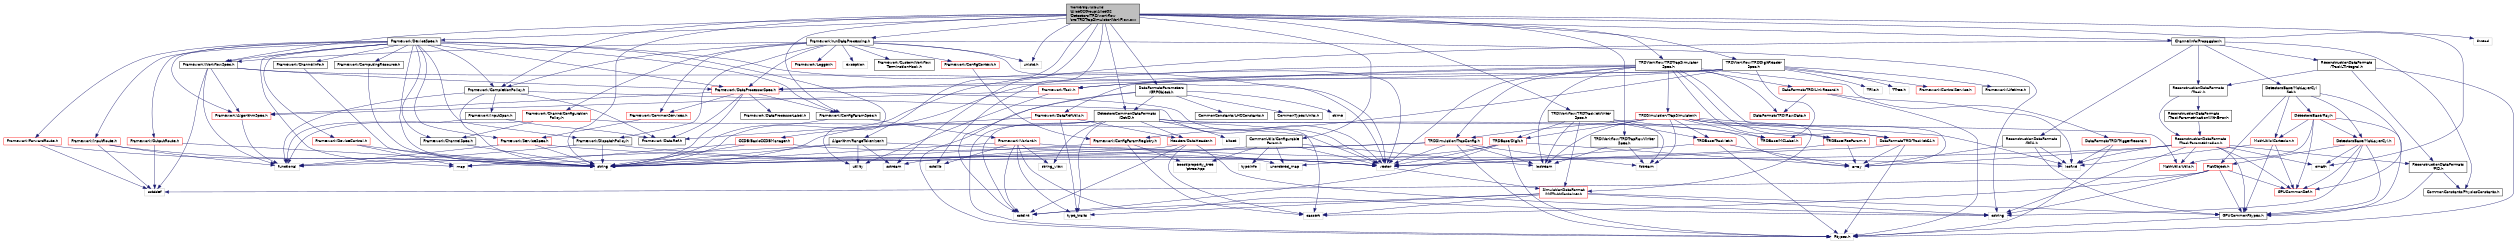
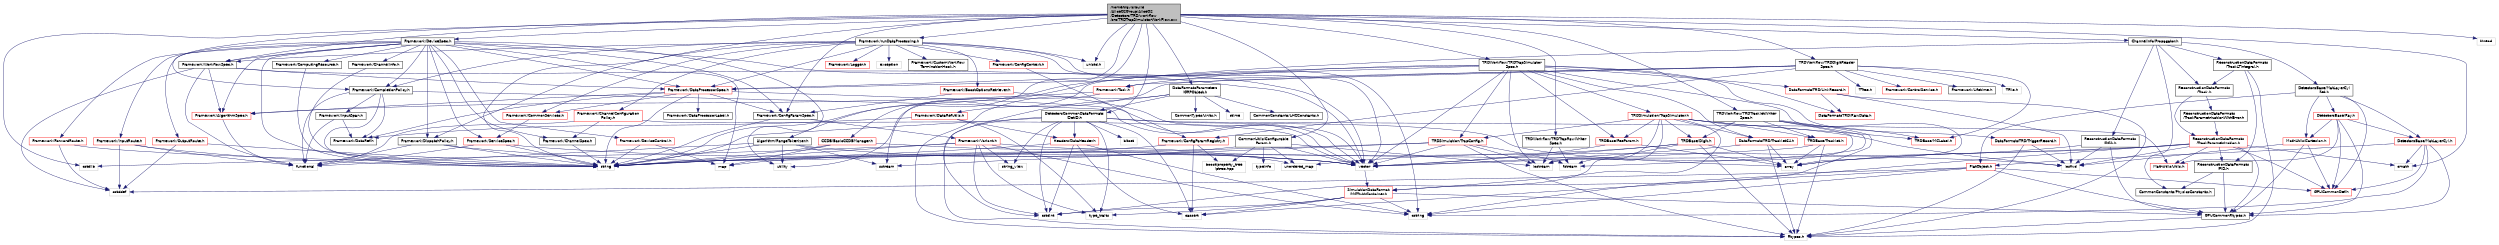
node "Framework/BoostOptionsRetriever.h": added
